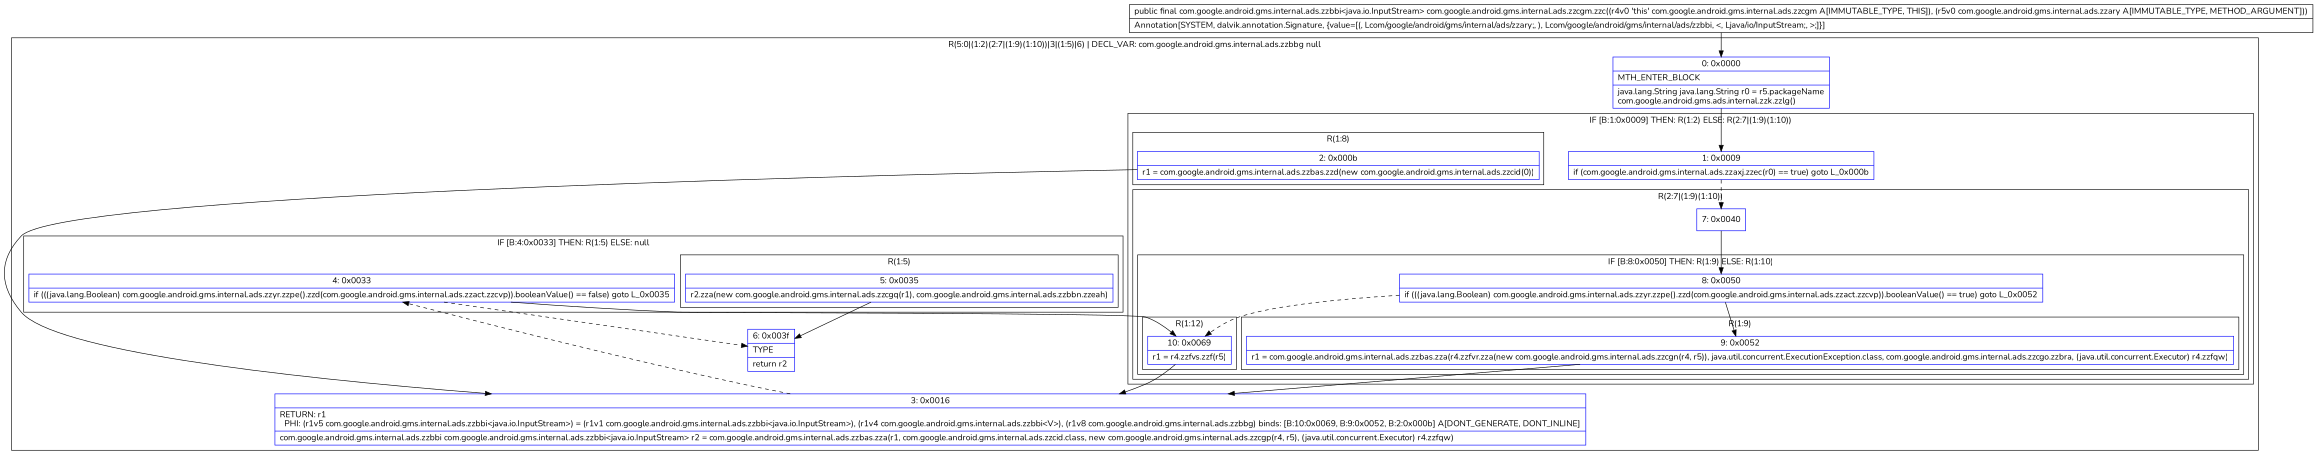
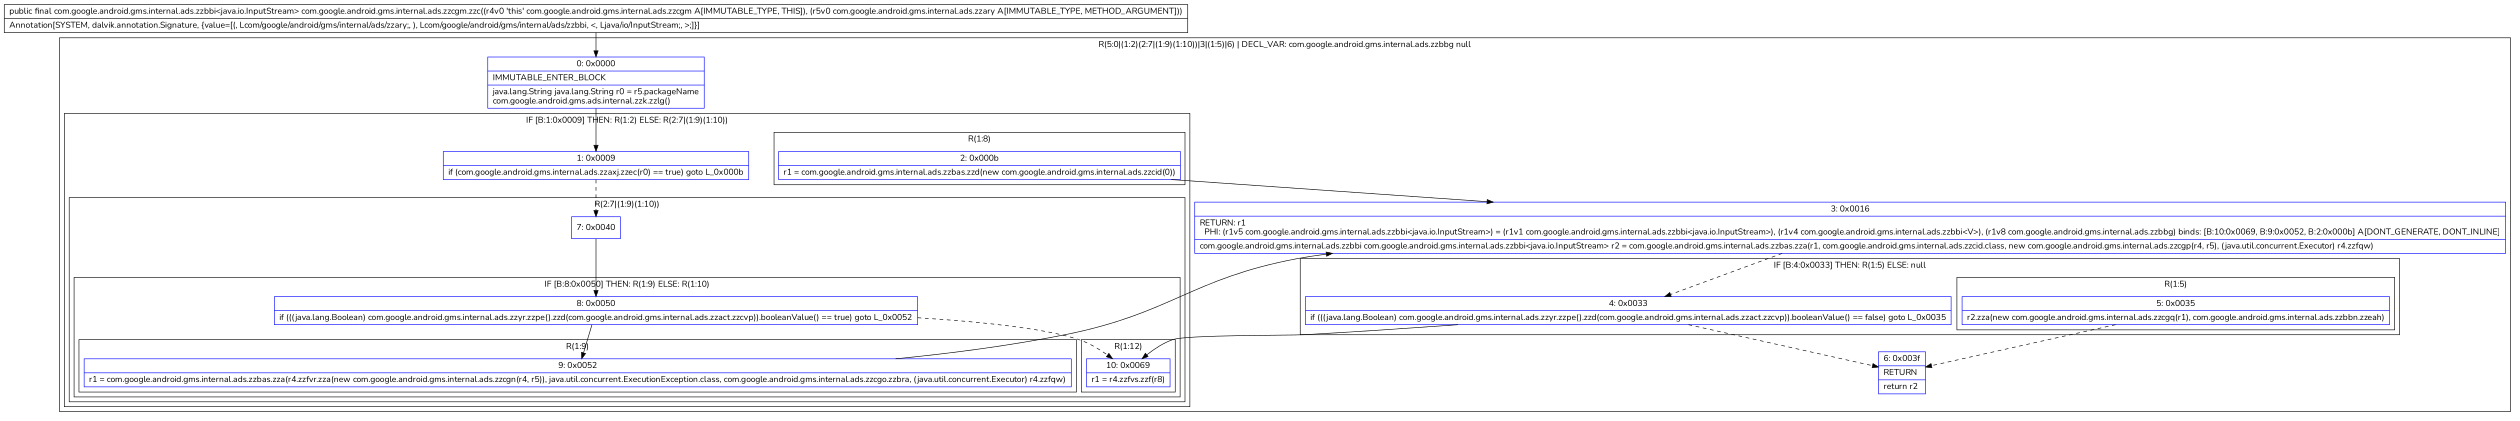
node "0: 0x0000": text "MTH_ENTER_BLOCK" -> "IMMUTABLE_ENTER_BLOCK"
edge "5: 0x0035" -> "6: 0x003f": style solid -> dashed
node "6: 0x003f": text "TYPE" -> "RETURN"
node "10: 0x0069": text "r1 = r4.zzfvs.zzf(r5)" -> "r1 = r4.zzfvs.zzf(r8)"
edge "10: 0x0069" -> "3: 0x0016": removed
